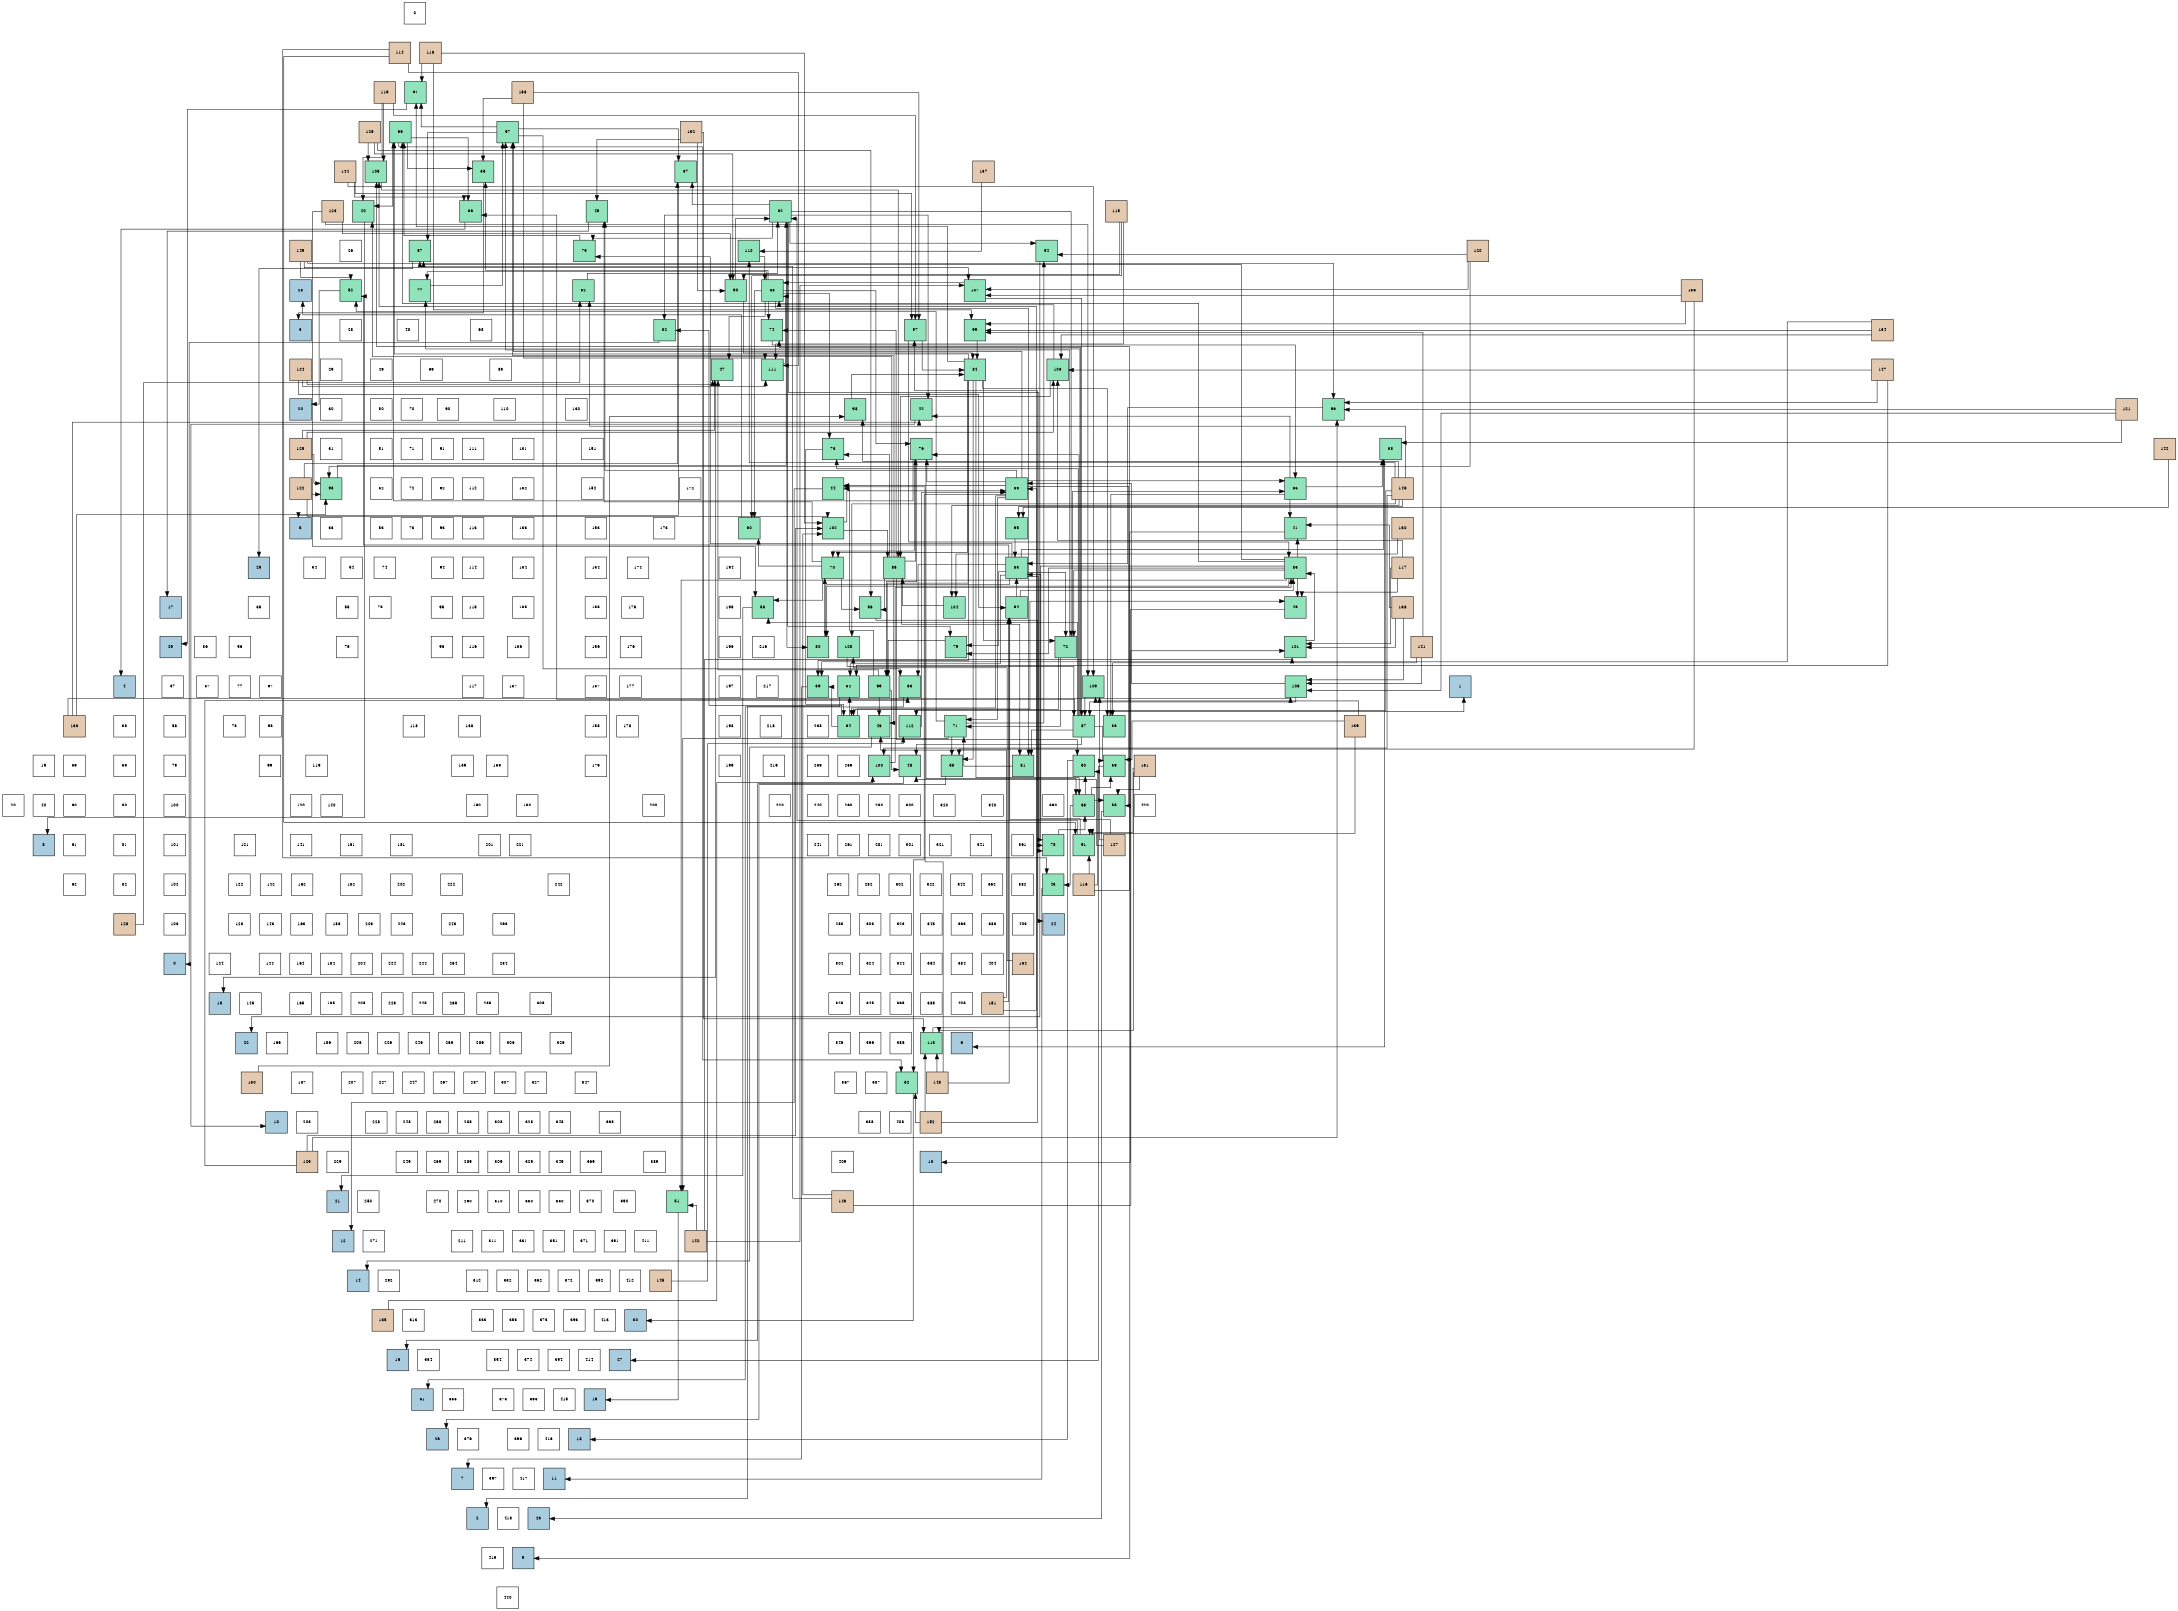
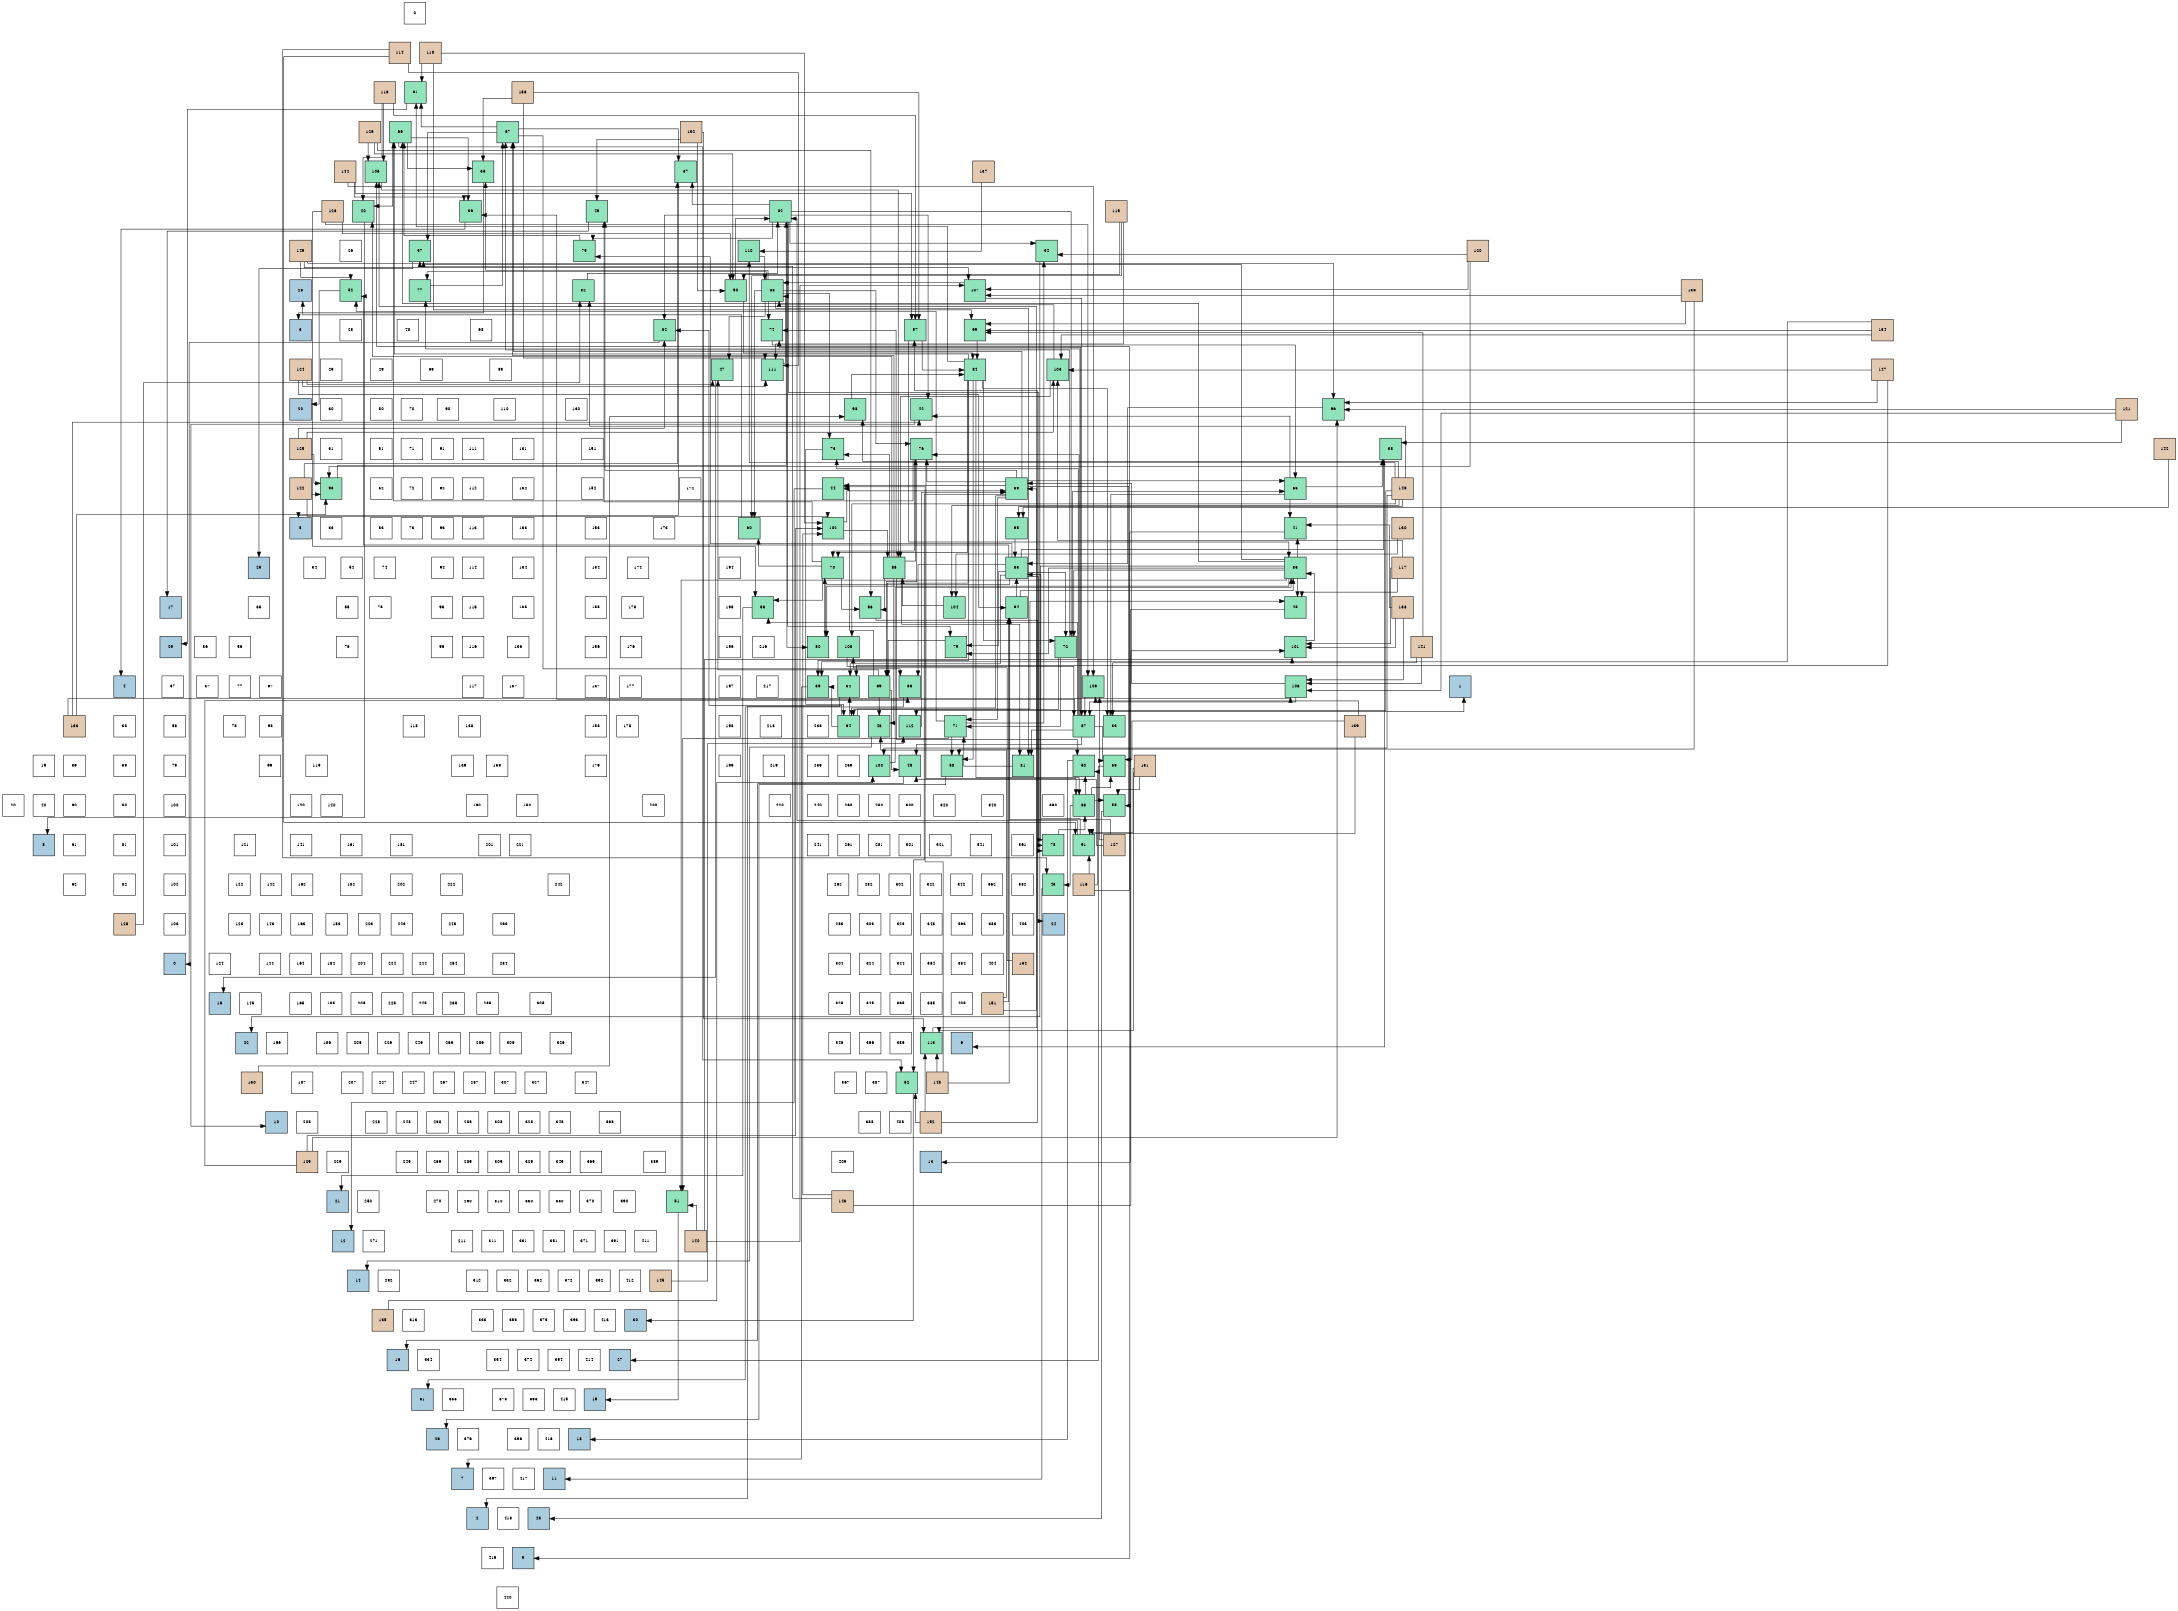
edge "125" -> "47": now "125" -> "32"
node "420": removed
